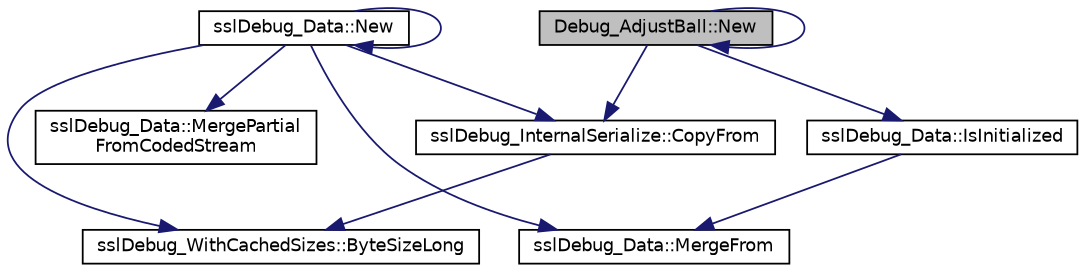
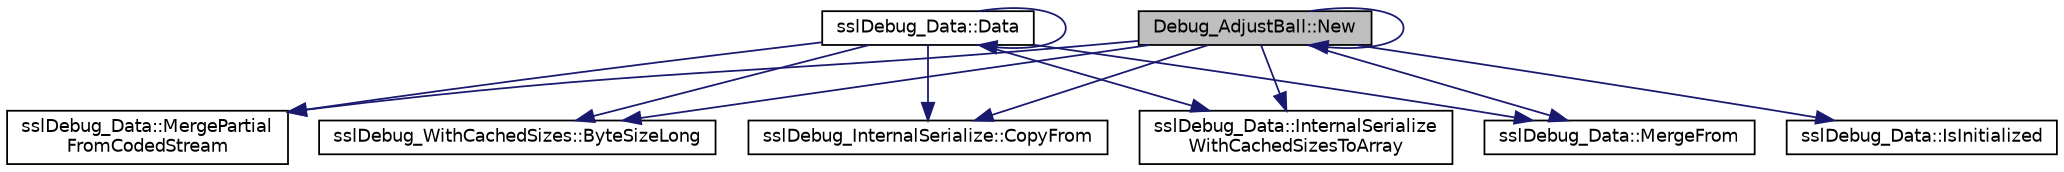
node "sslDebug_Data::New": label "sslDebug_Data::New" -> "sslDebug_Data::Data"
edge "Debug_AdjustBall::New" -> "sslDebug_Data::MergePartial FromCodedStream": added
node "sslDebug_Data::InternalSerialize WithCachedSizesToArray": added
edge "sslDebug_InternalSerialize::CopyFrom" -> "sslDebug_WithCachedSizes::ByteSizeLong": now "Debug_AdjustBall::New" -> "sslDebug_WithCachedSizes::ByteSizeLong"
edge "sslDebug_Data::IsInitialized" -> "sslDebug_Data::MergeFrom": now "Debug_AdjustBall::New" -> "sslDebug_Data::MergeFrom"
